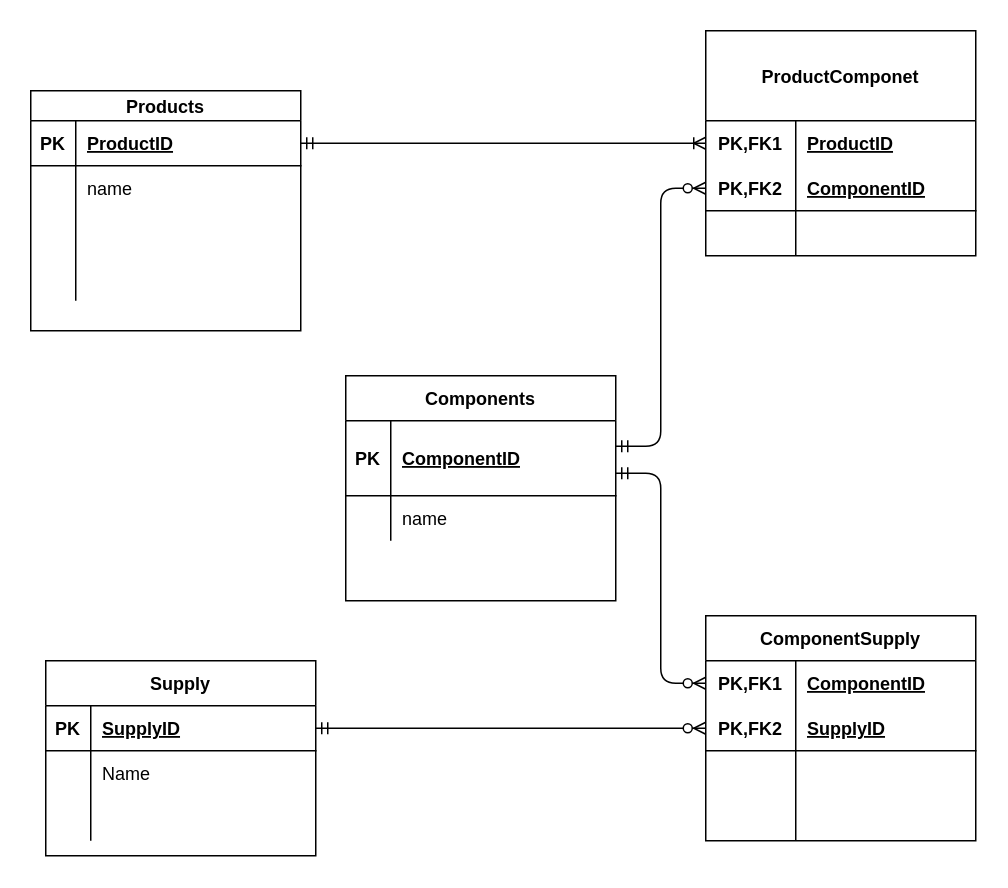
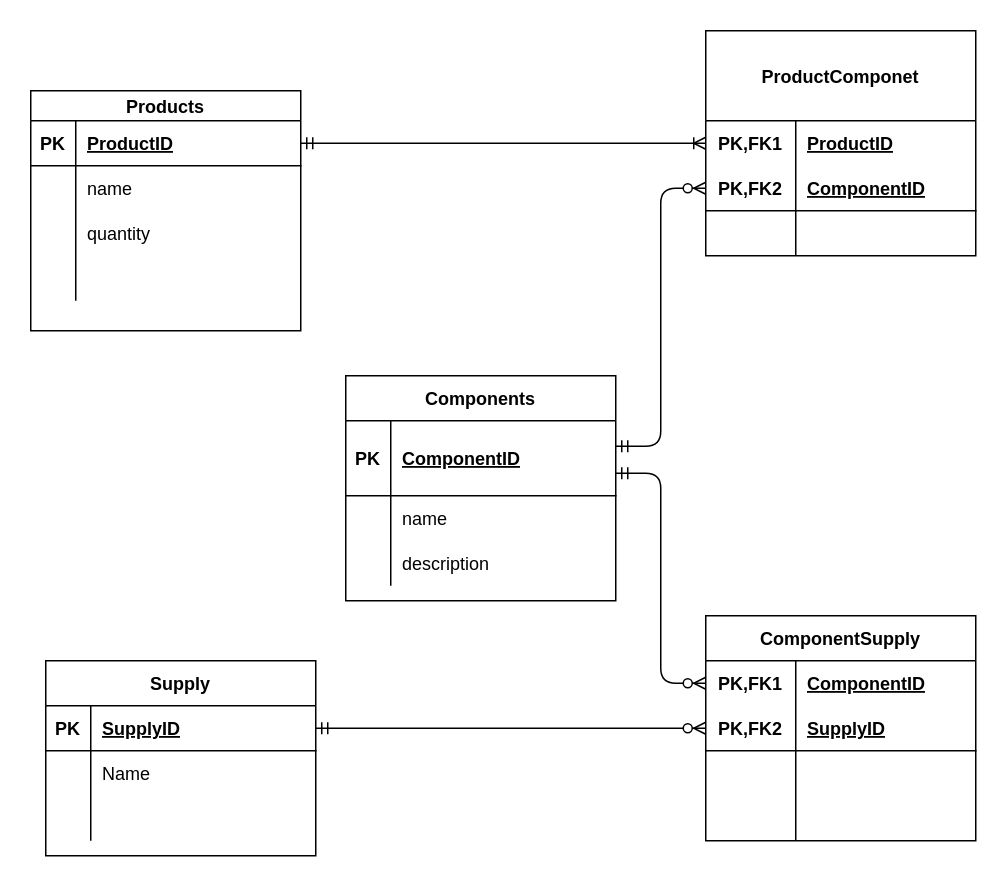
node "quantity": added
node "description": added
